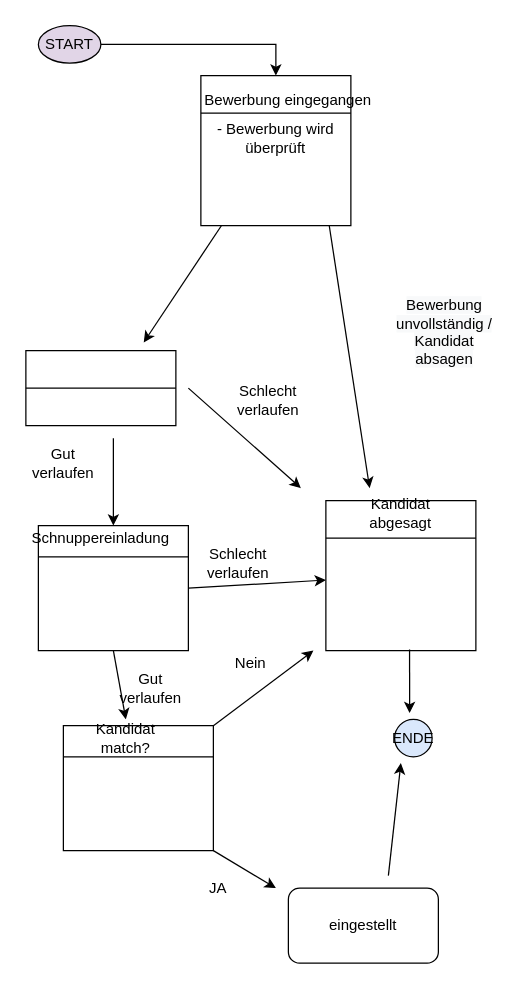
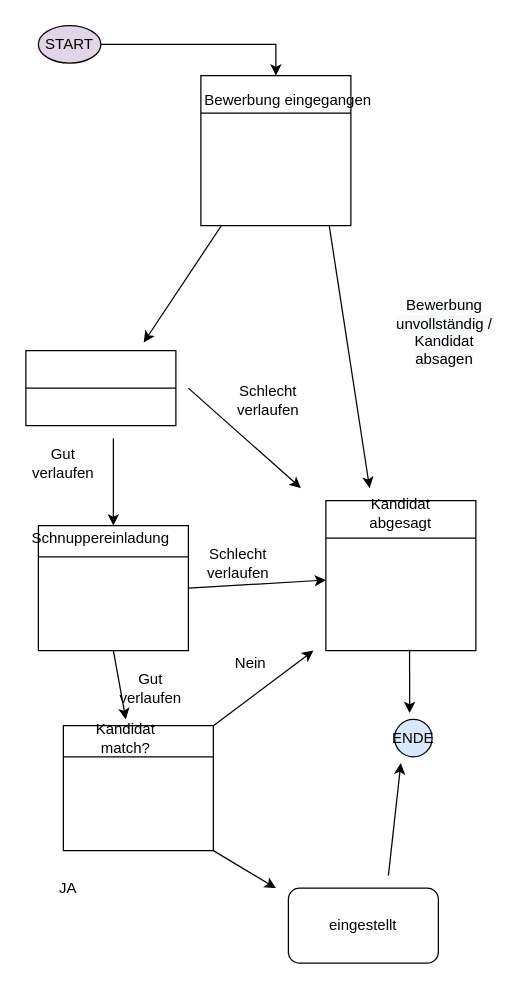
node "- Bewerbung wird überprüft": removed
node "JA": moved (218, 888) -> (68, 888)
